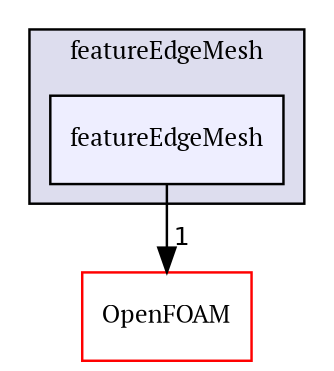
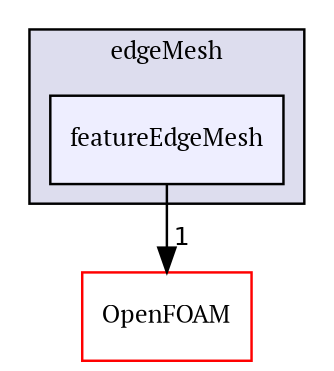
cluster "featureEdgeMesh": label "featureEdgeMesh" -> "edgeMesh"
